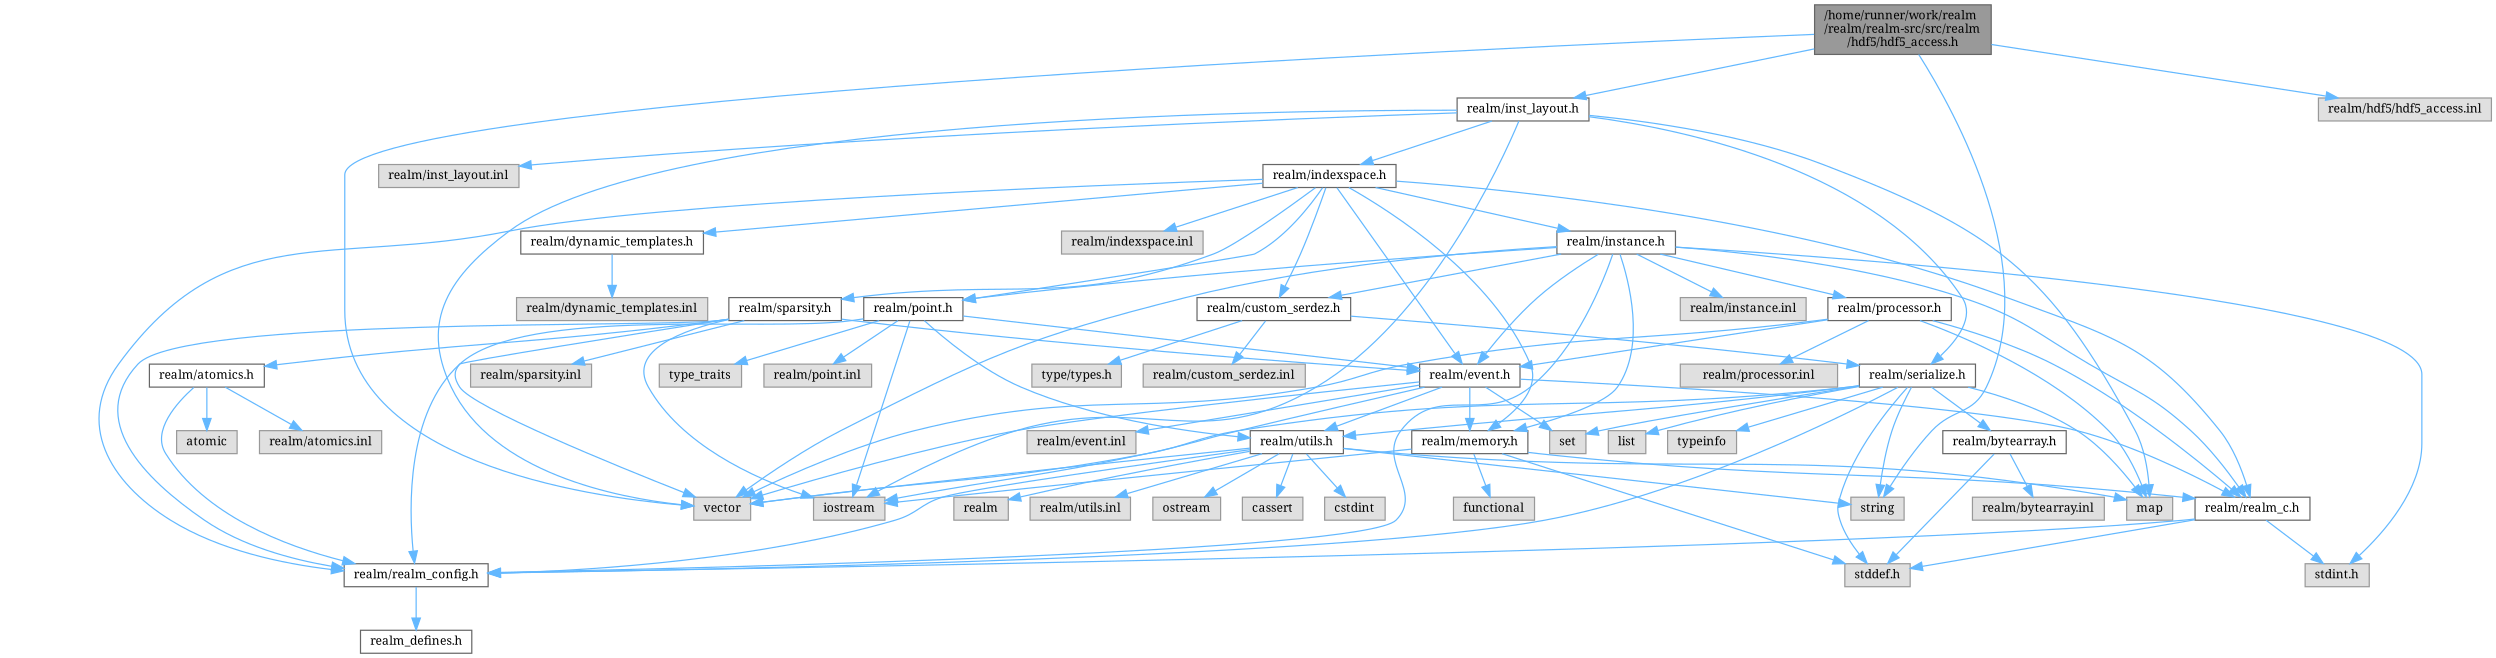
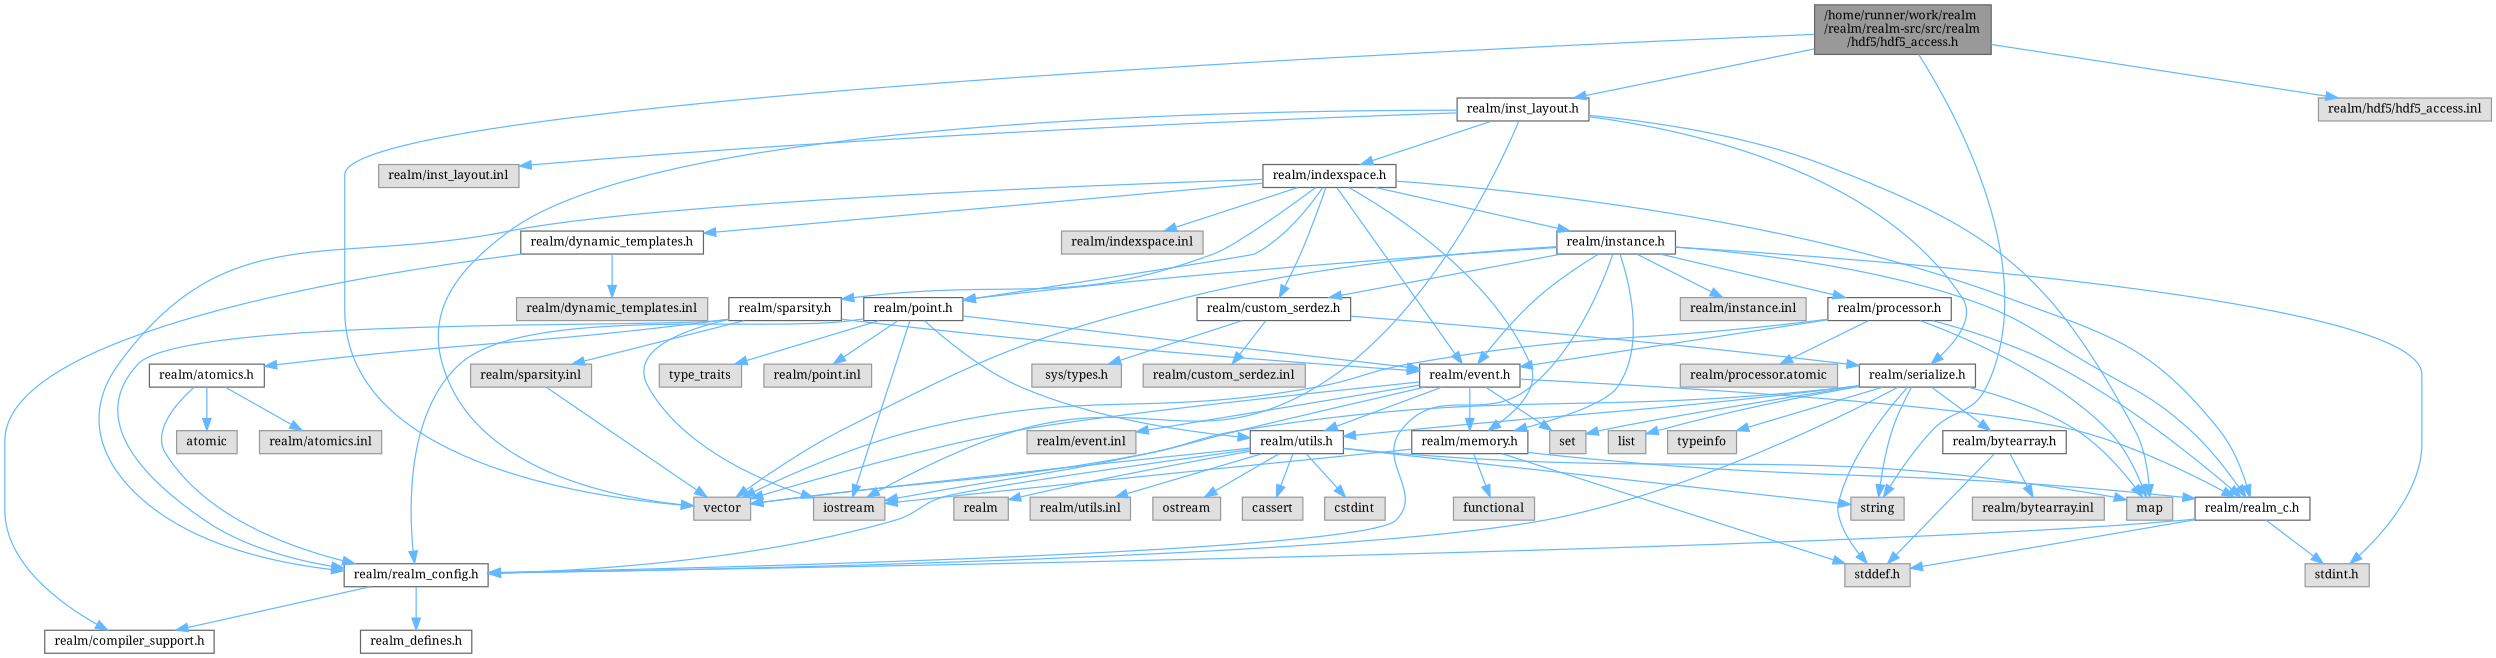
edge "realm/sparsity.h" -> "vector": now "realm/sparsity.inl" -> "vector"
node "type/types.h": label "type/types.h" -> "sys/types.h"
node "realm/processor.inl": label "realm/processor.inl" -> "realm/processor.atomic"
node "realm/compiler_support.h": added
